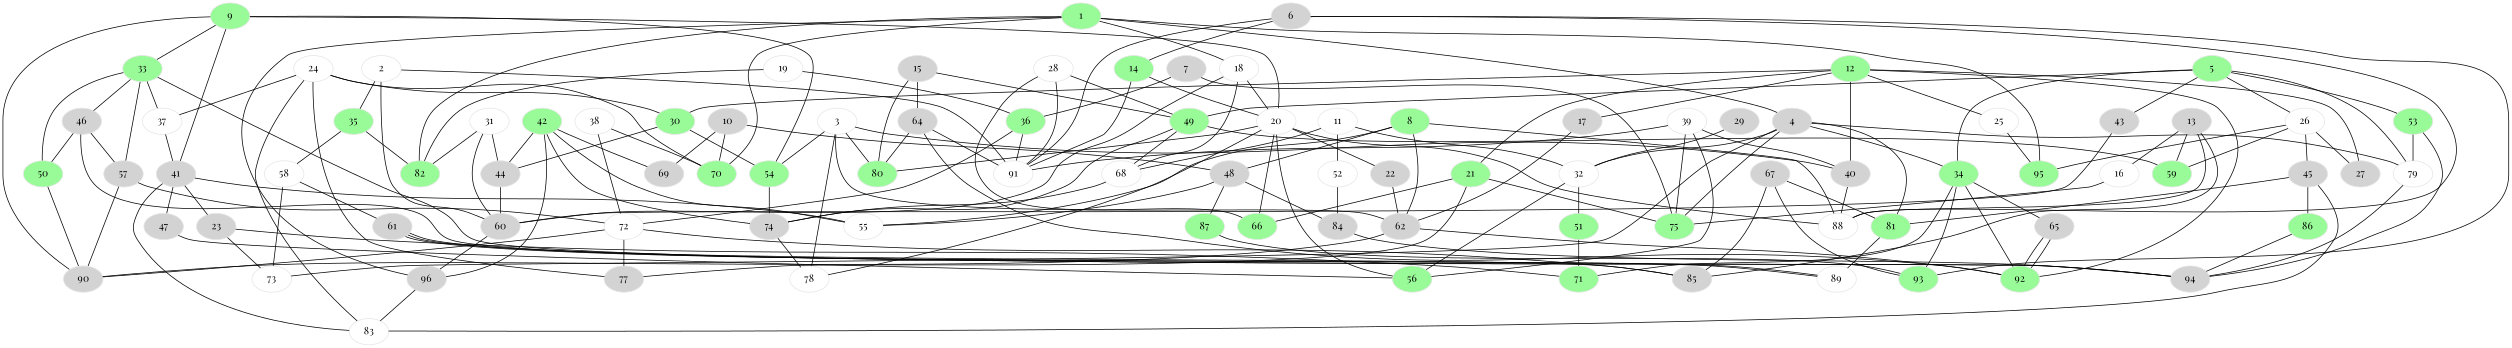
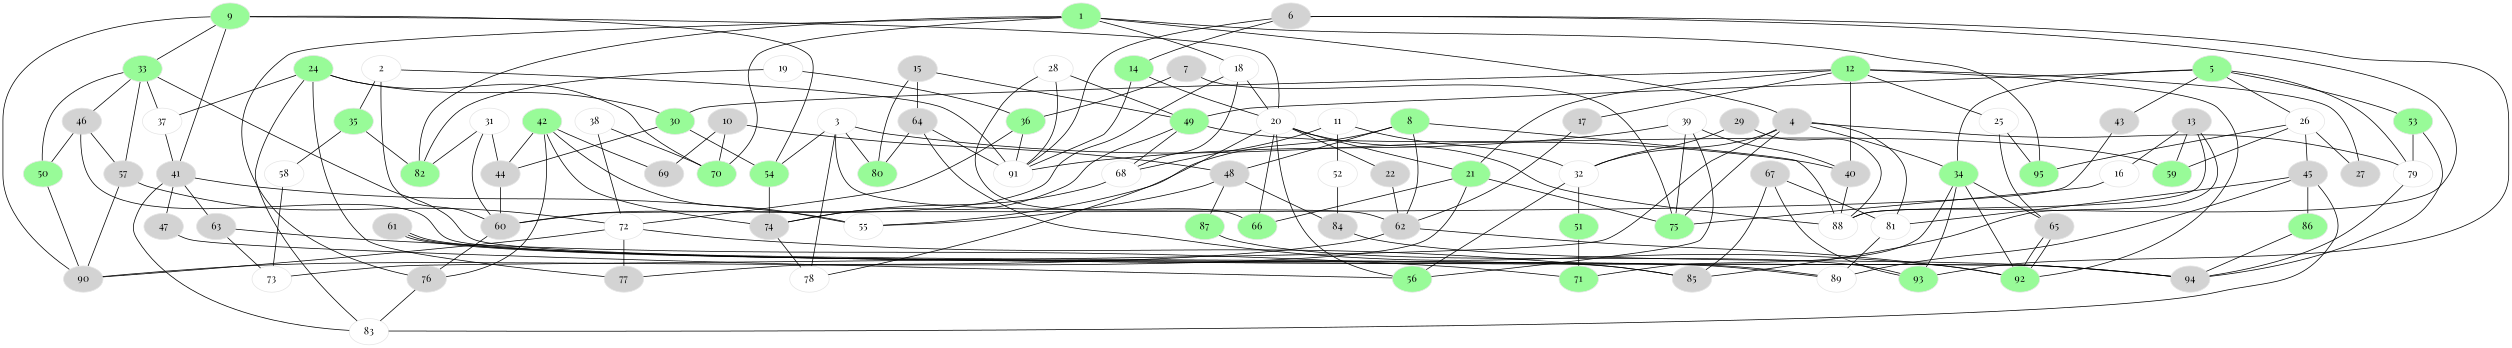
node "24": fillcolor white -> palegreen
edge "29" -- "88": added
edge "20" -- "80": now "20" -- "21"
edge "25" -- "65": added
edge "58" -- "61": removed
node "23": label "23" -> "63"
node "81": fillcolor palegreen -> white
edge "45" -- "89": added
node "96": label "96" -> "76"
